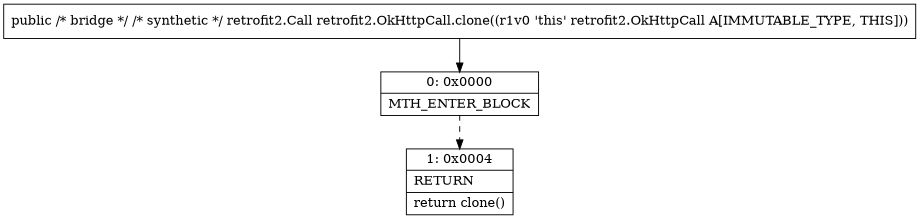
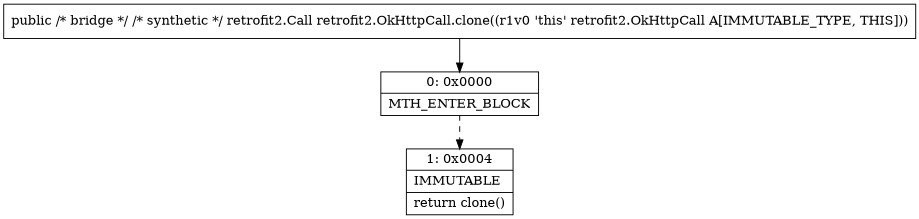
node "1: 0x0004": text "RETURN" -> "IMMUTABLE"
